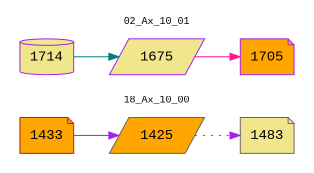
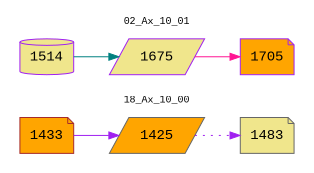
node "1714": label "1714" -> "1514"
